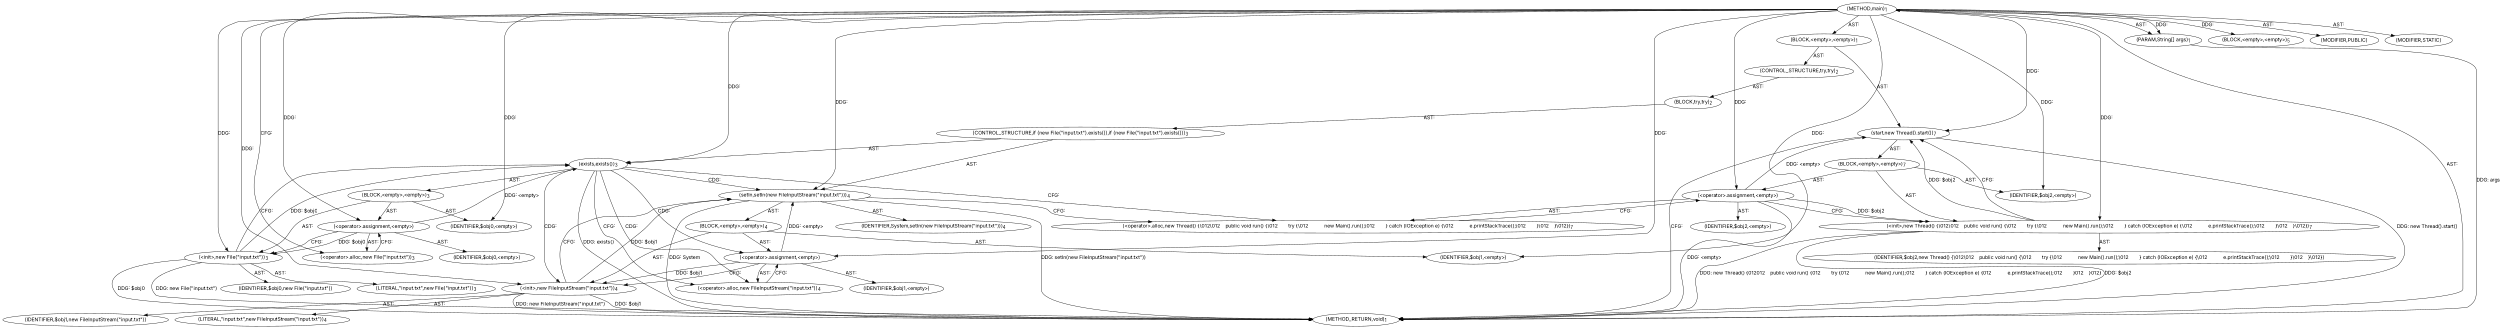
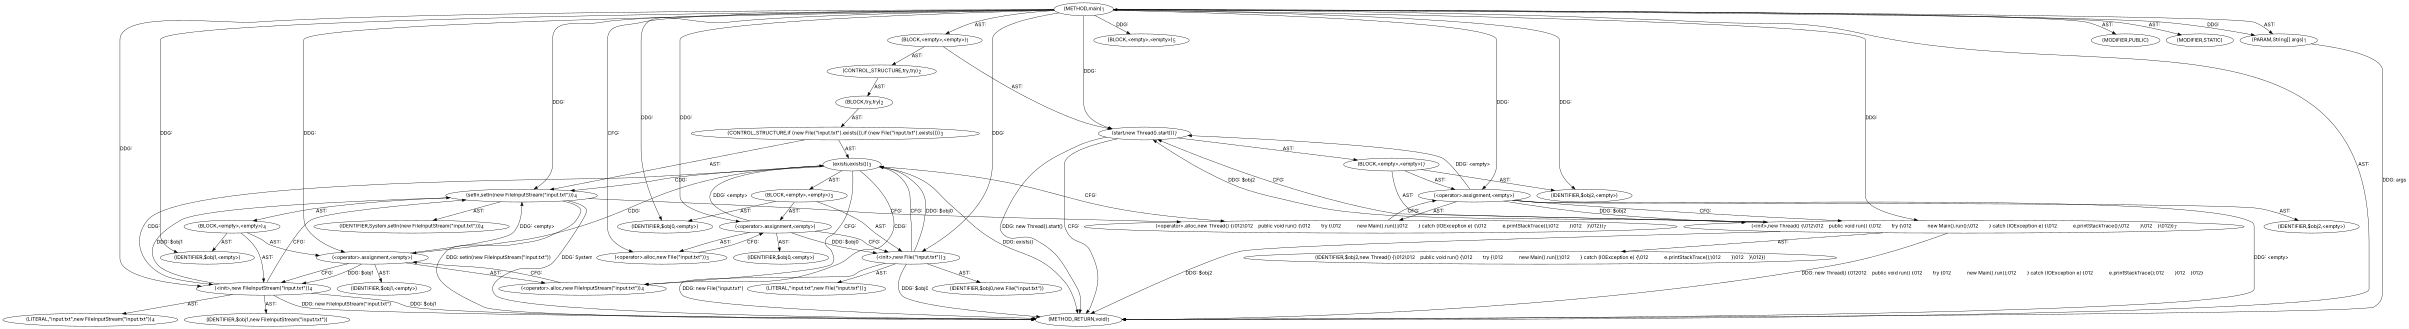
edge "(METHOD,main)" -> "(exists,exists())": removed, label "DDG:"
